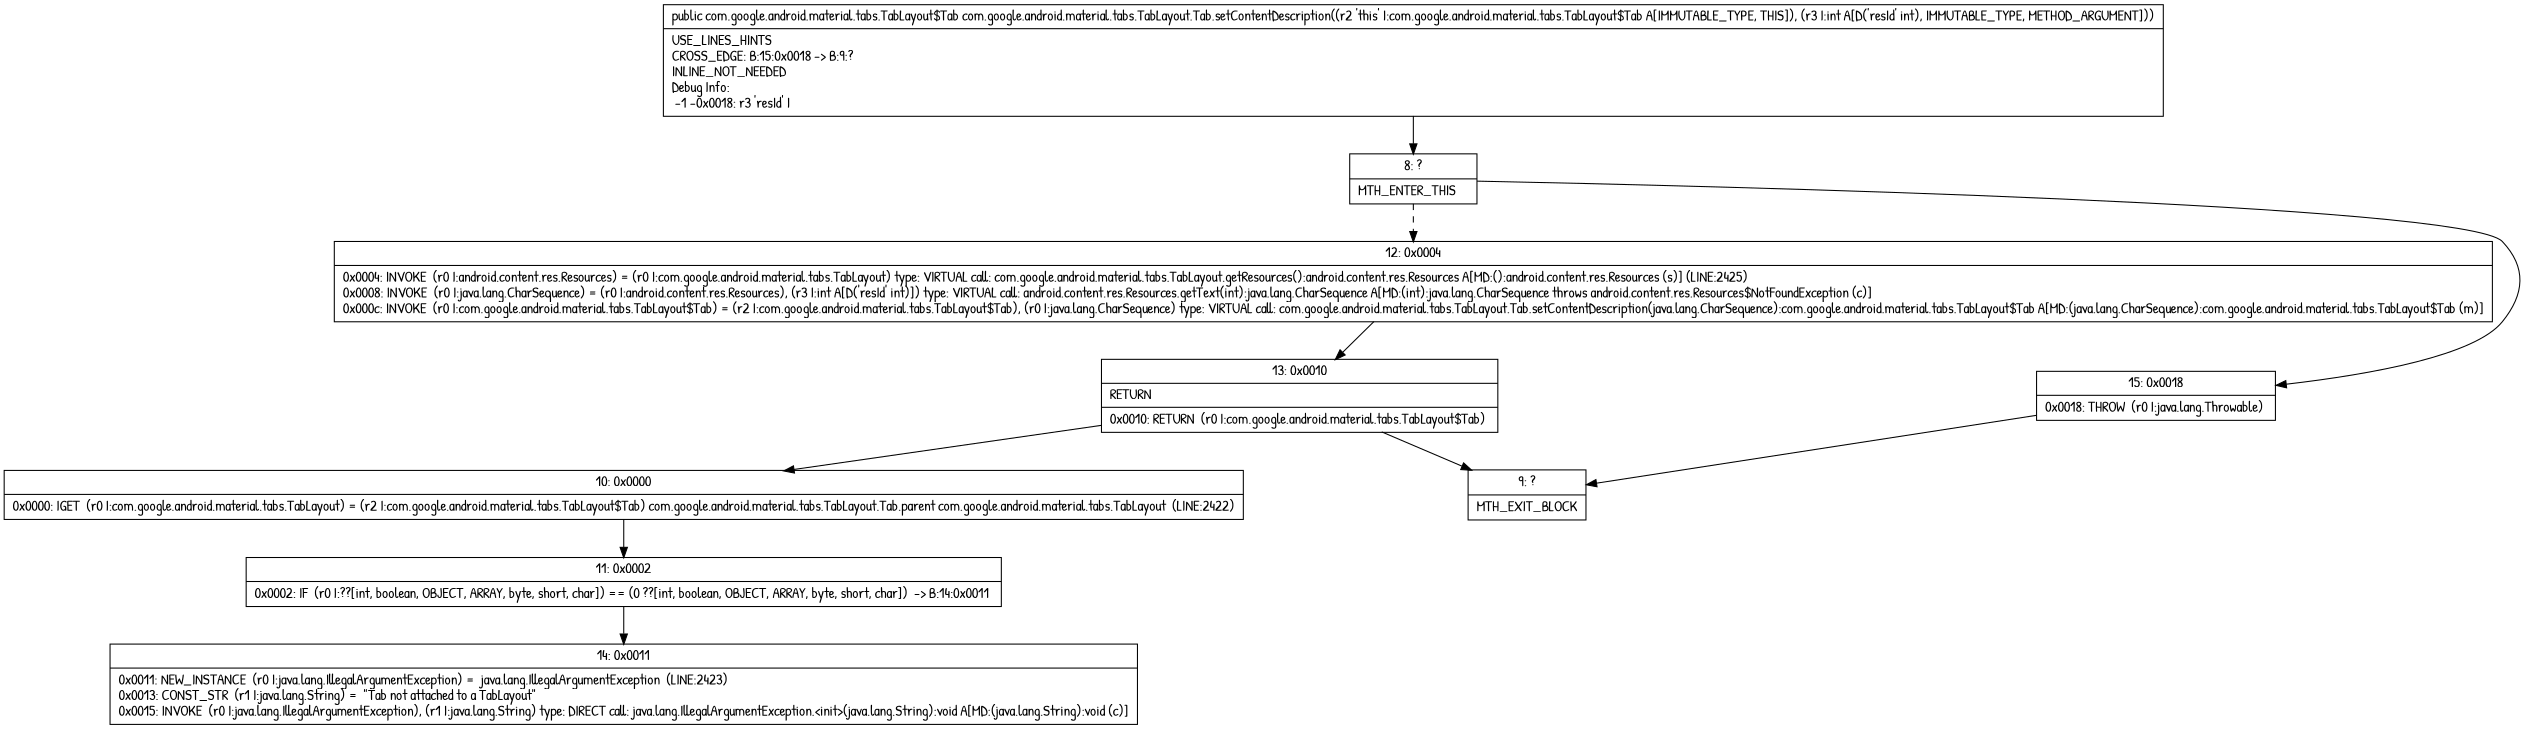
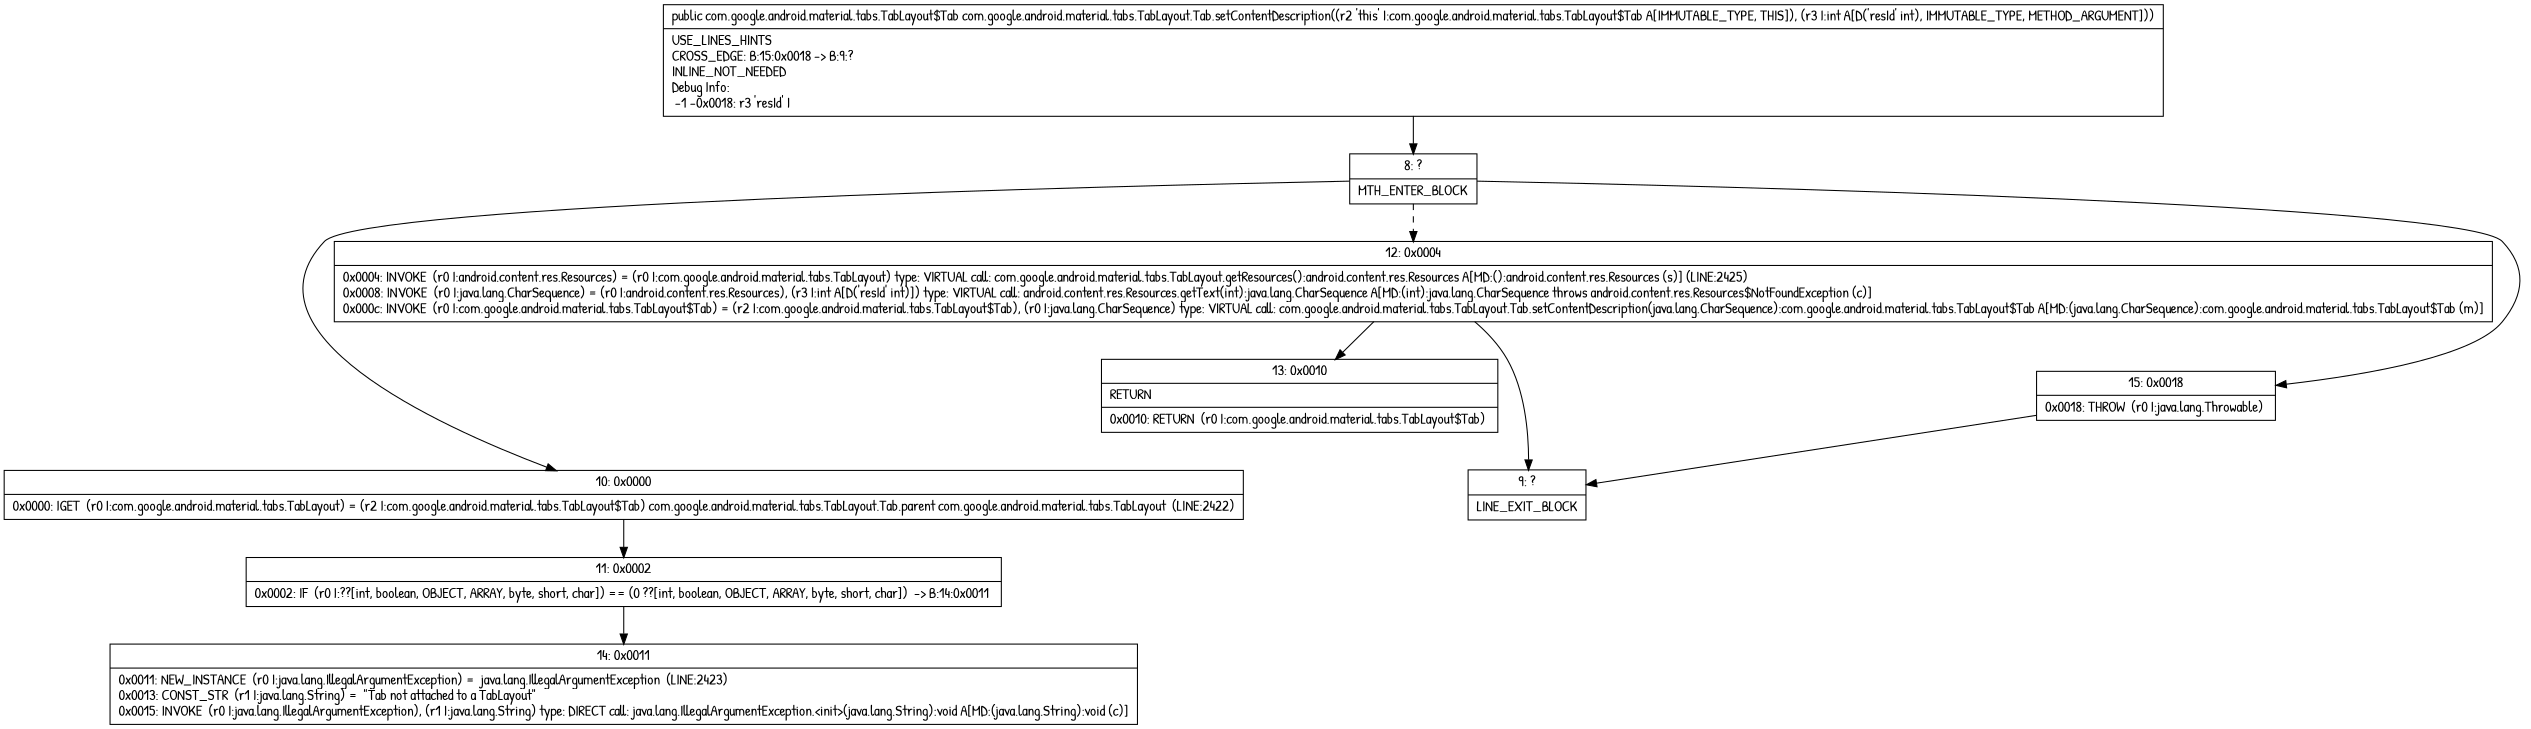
node "8: ?": text "MTH_ENTER_THIS" -> "MTH_ENTER_BLOCK"
edge "13: 0x0010" -> "10: 0x0000": now "8: ?" -> "10: 0x0000"
edge "13: 0x0010" -> "9: ?": now "12: 0x0004" -> "9: ?"
node "9: ?": text "MTH_EXIT_BLOCK" -> "LINE_EXIT_BLOCK"
